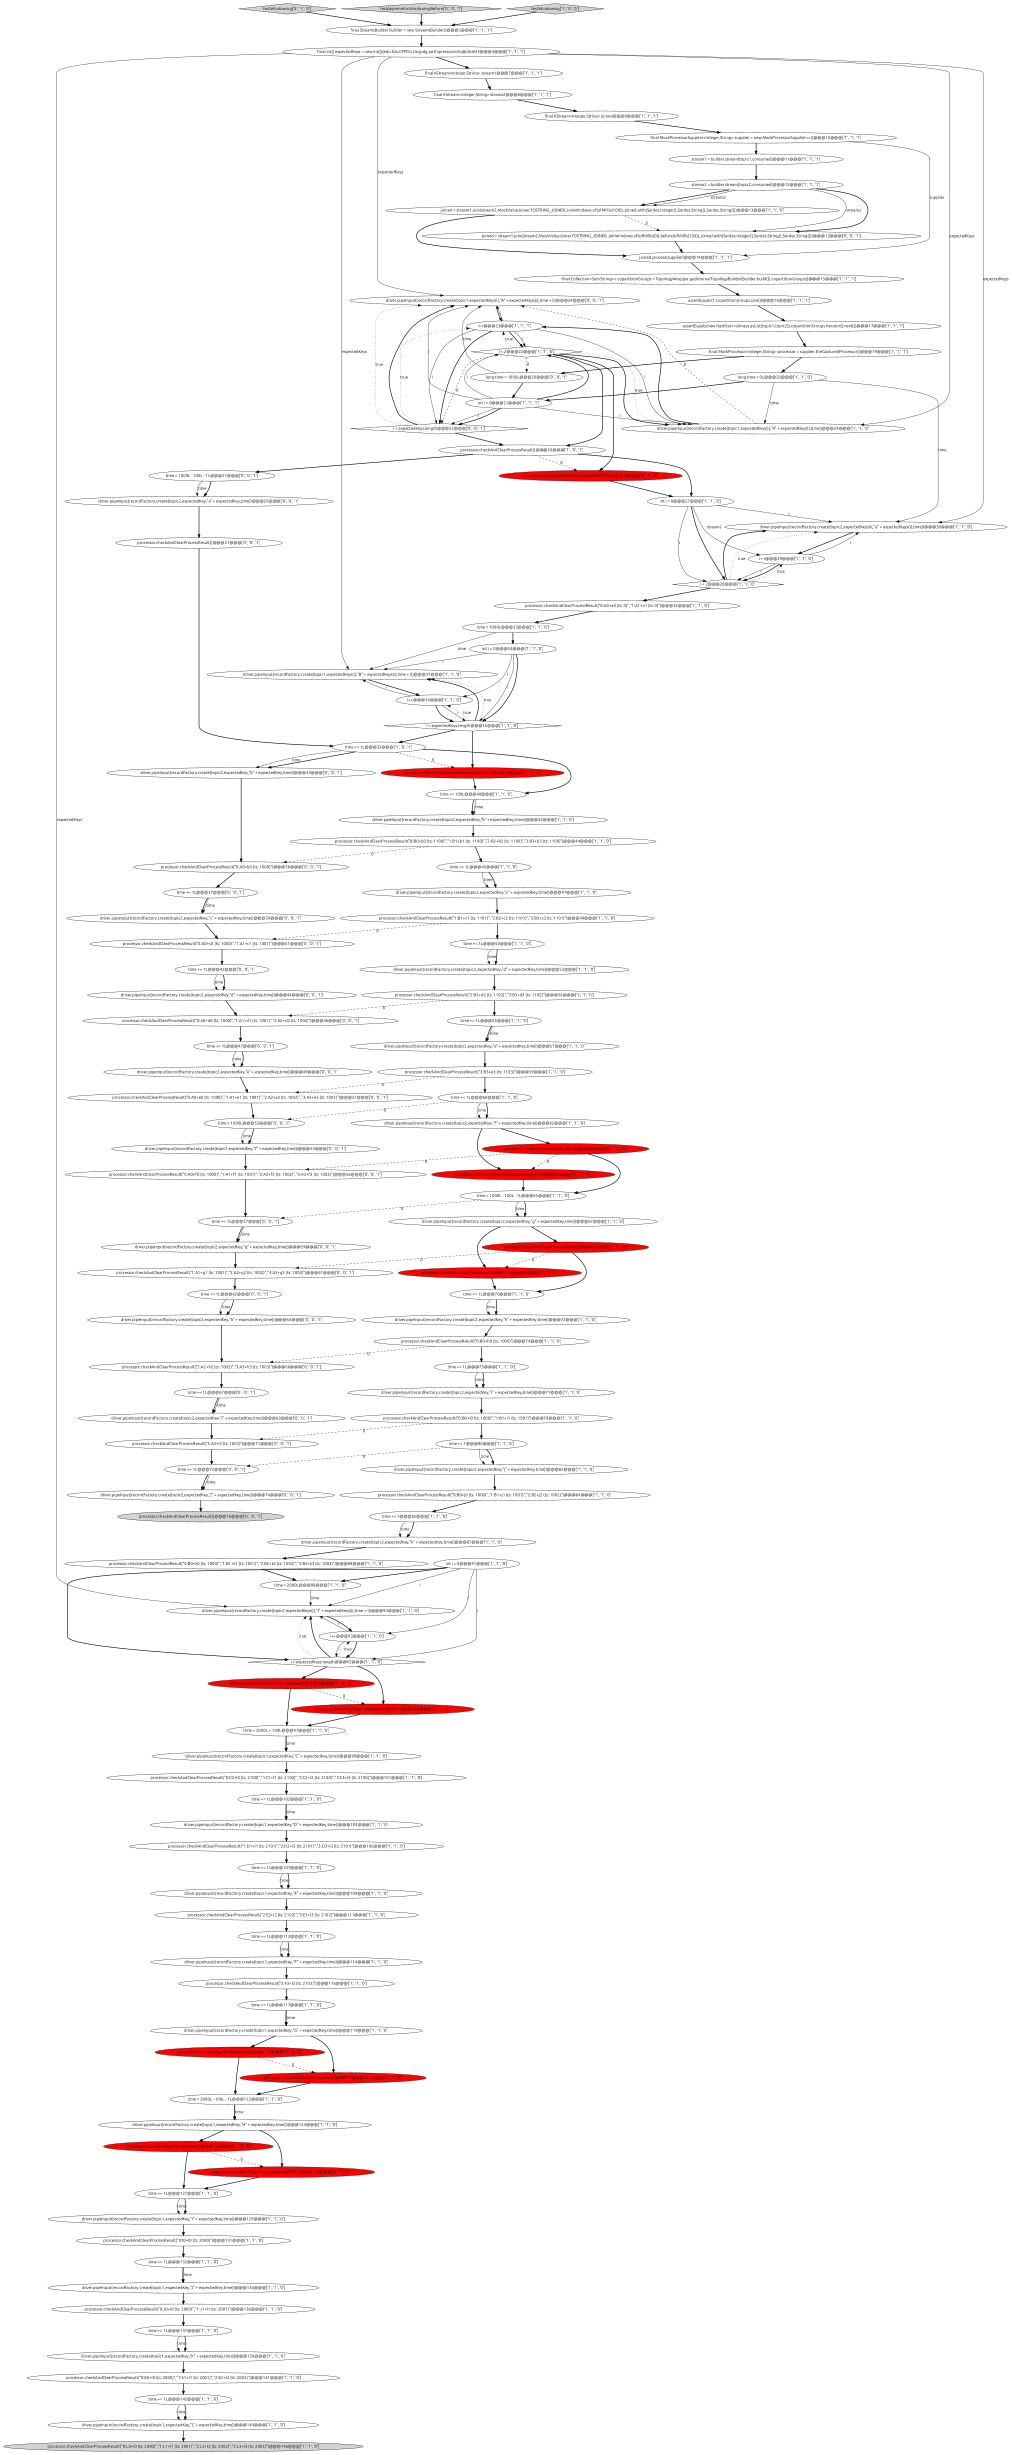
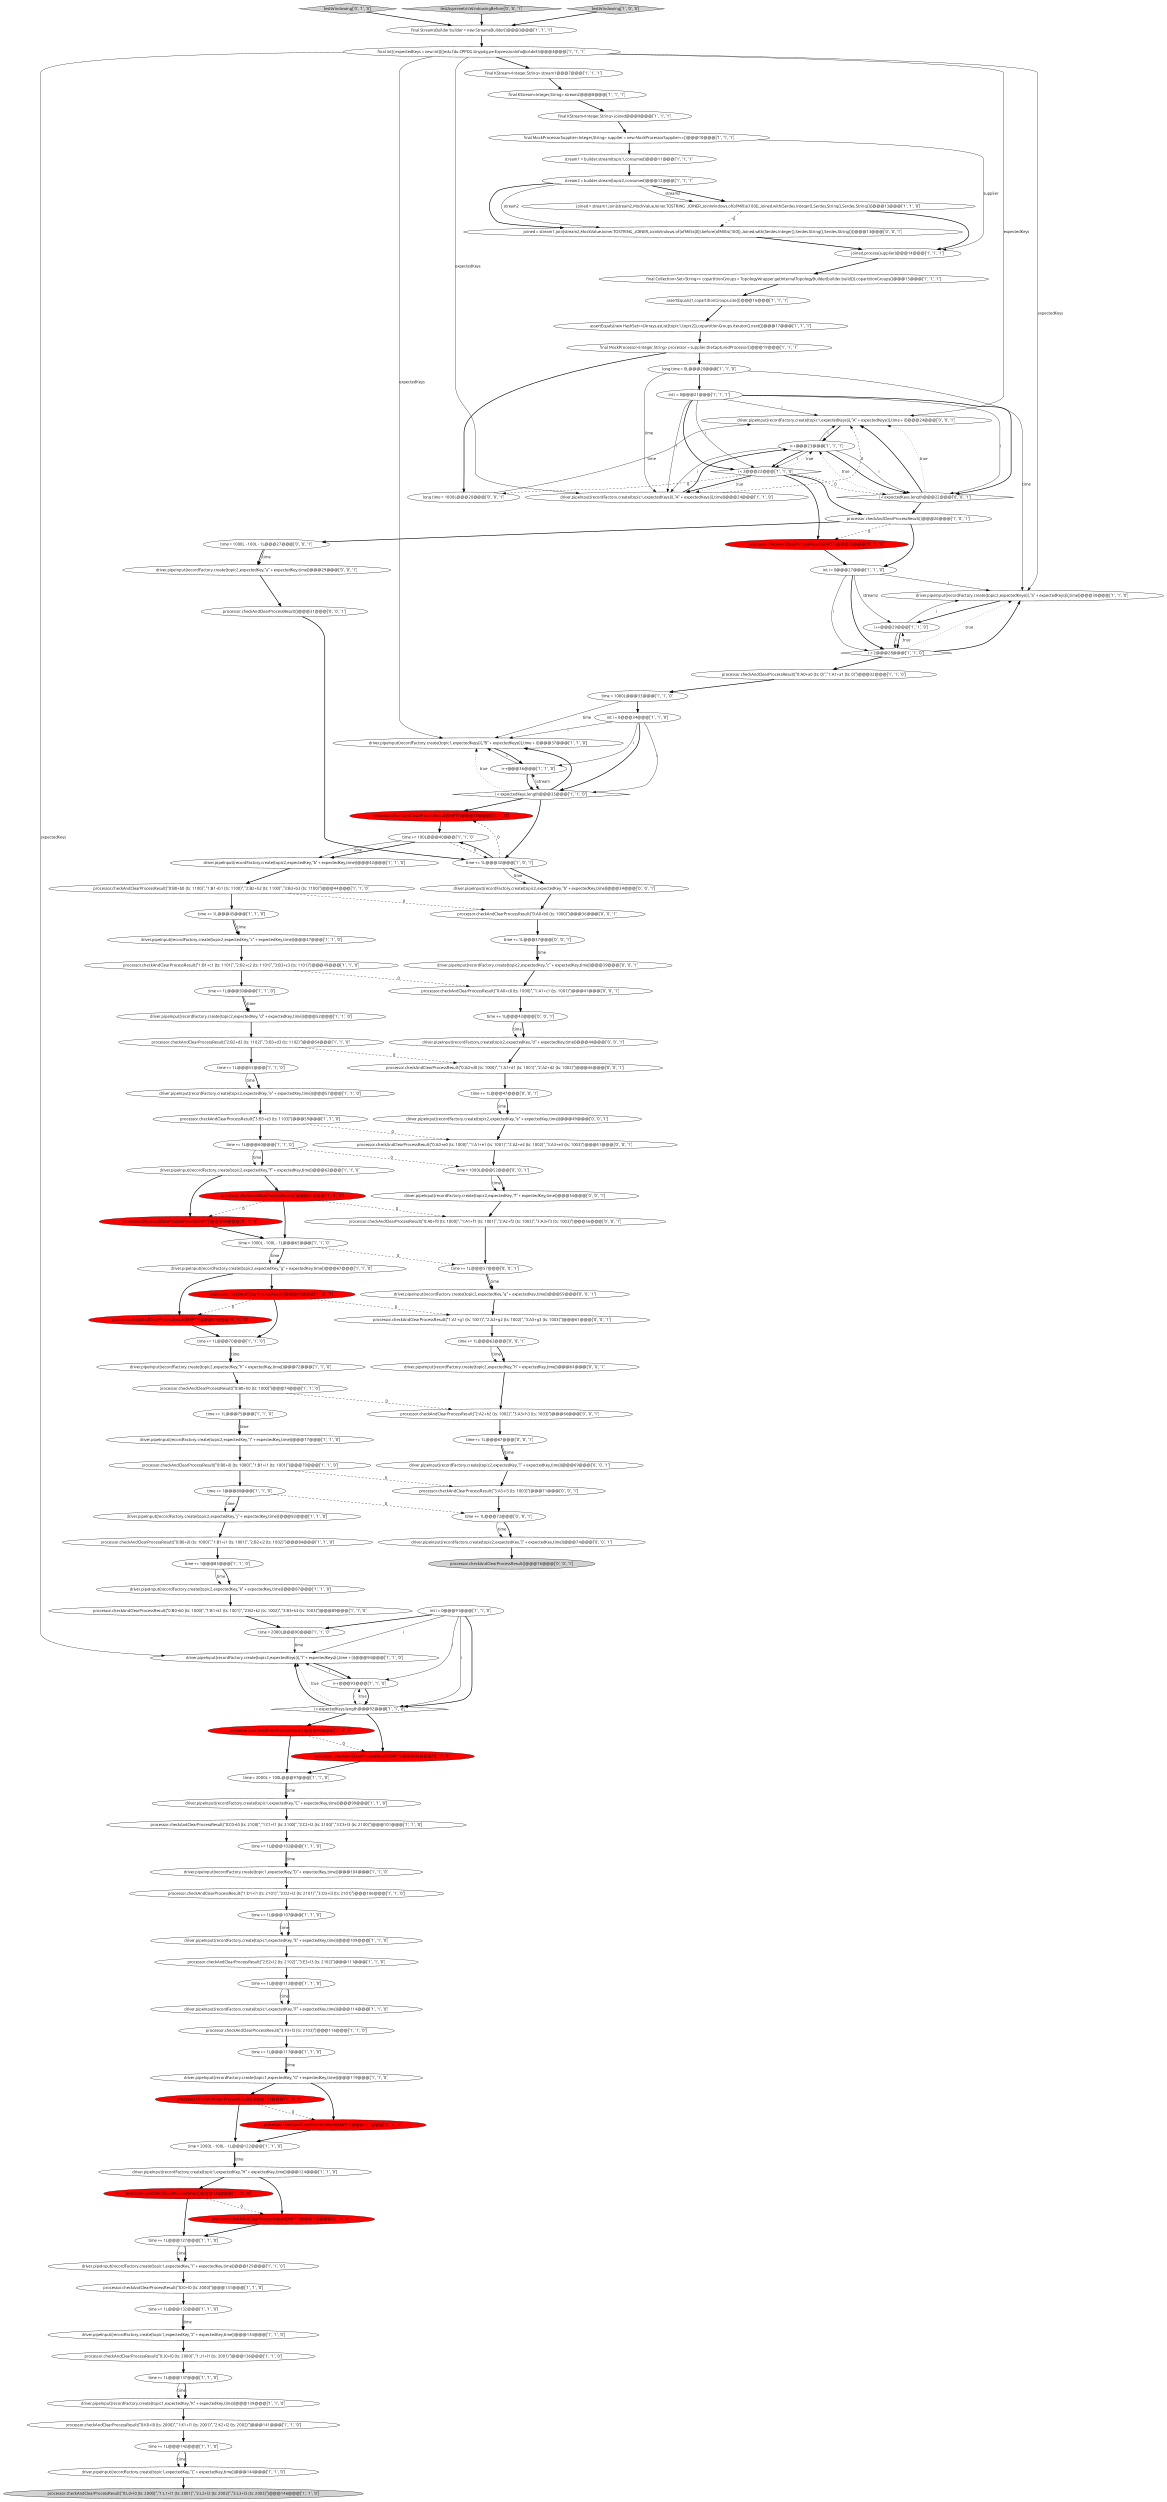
edge "long time = 1000L@@@20@@@['0', '0', '1']" -> "int i = 0@@@21@@@['1', '1', '1']": removed
edge "i < expectedKeys.length@@@35@@@['1', '1', '0']" -> "i++@@@36@@@['1', '1', '0']": label "true" -> "stream"
edge "time += 100L@@@40@@@['1', '1', '0']" -> "time += 1L@@@32@@@['1', '0', '1']": added, label "0"
